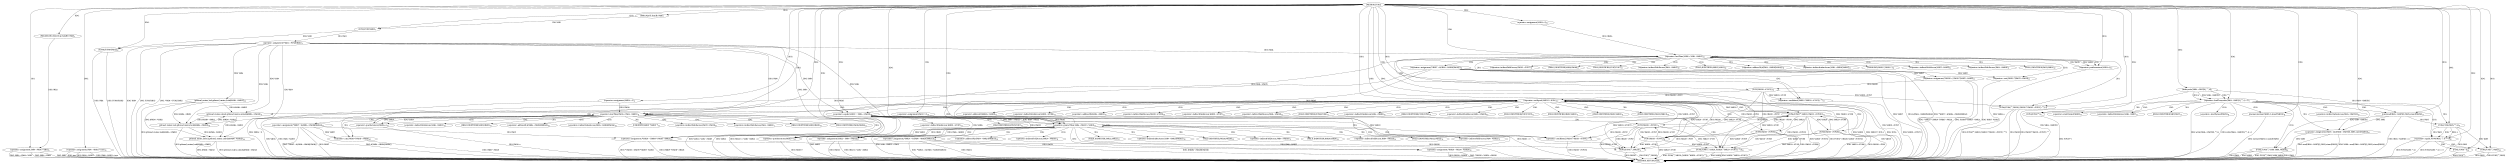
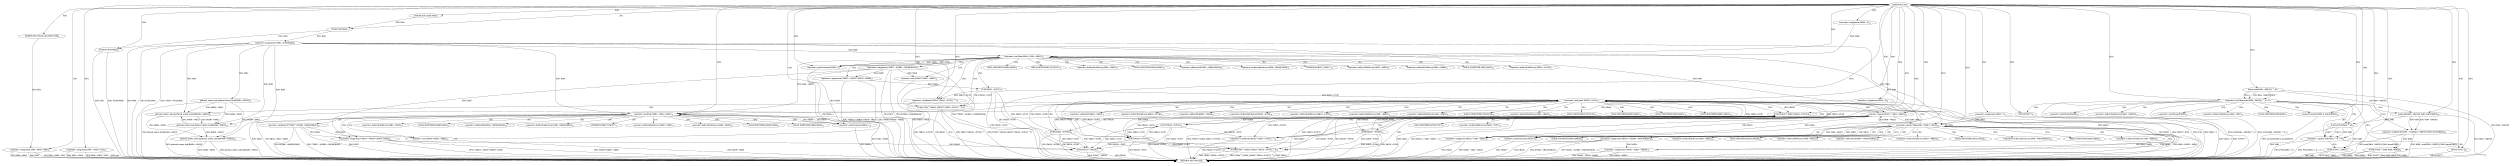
node "(FIELD_IDENTIFIER,FUN8,FUN8)": removed
